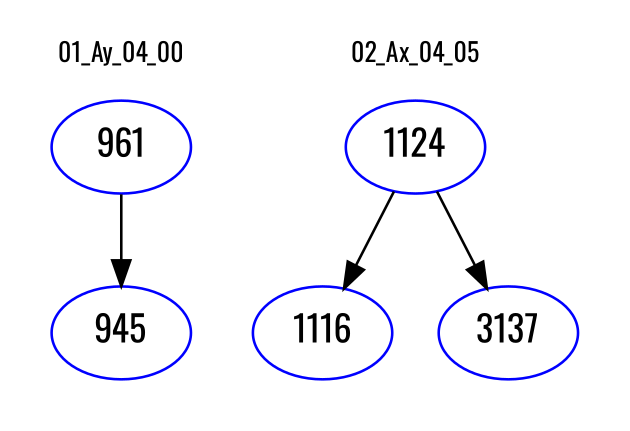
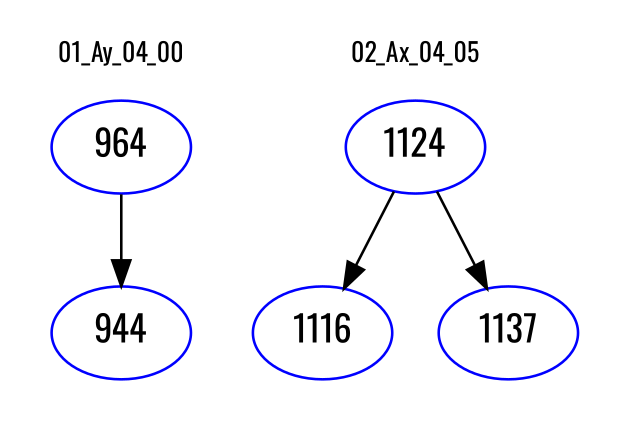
node "961": label "961" -> "964"
node "945": label "945" -> "944"
node "3137": label "3137" -> "1137"
